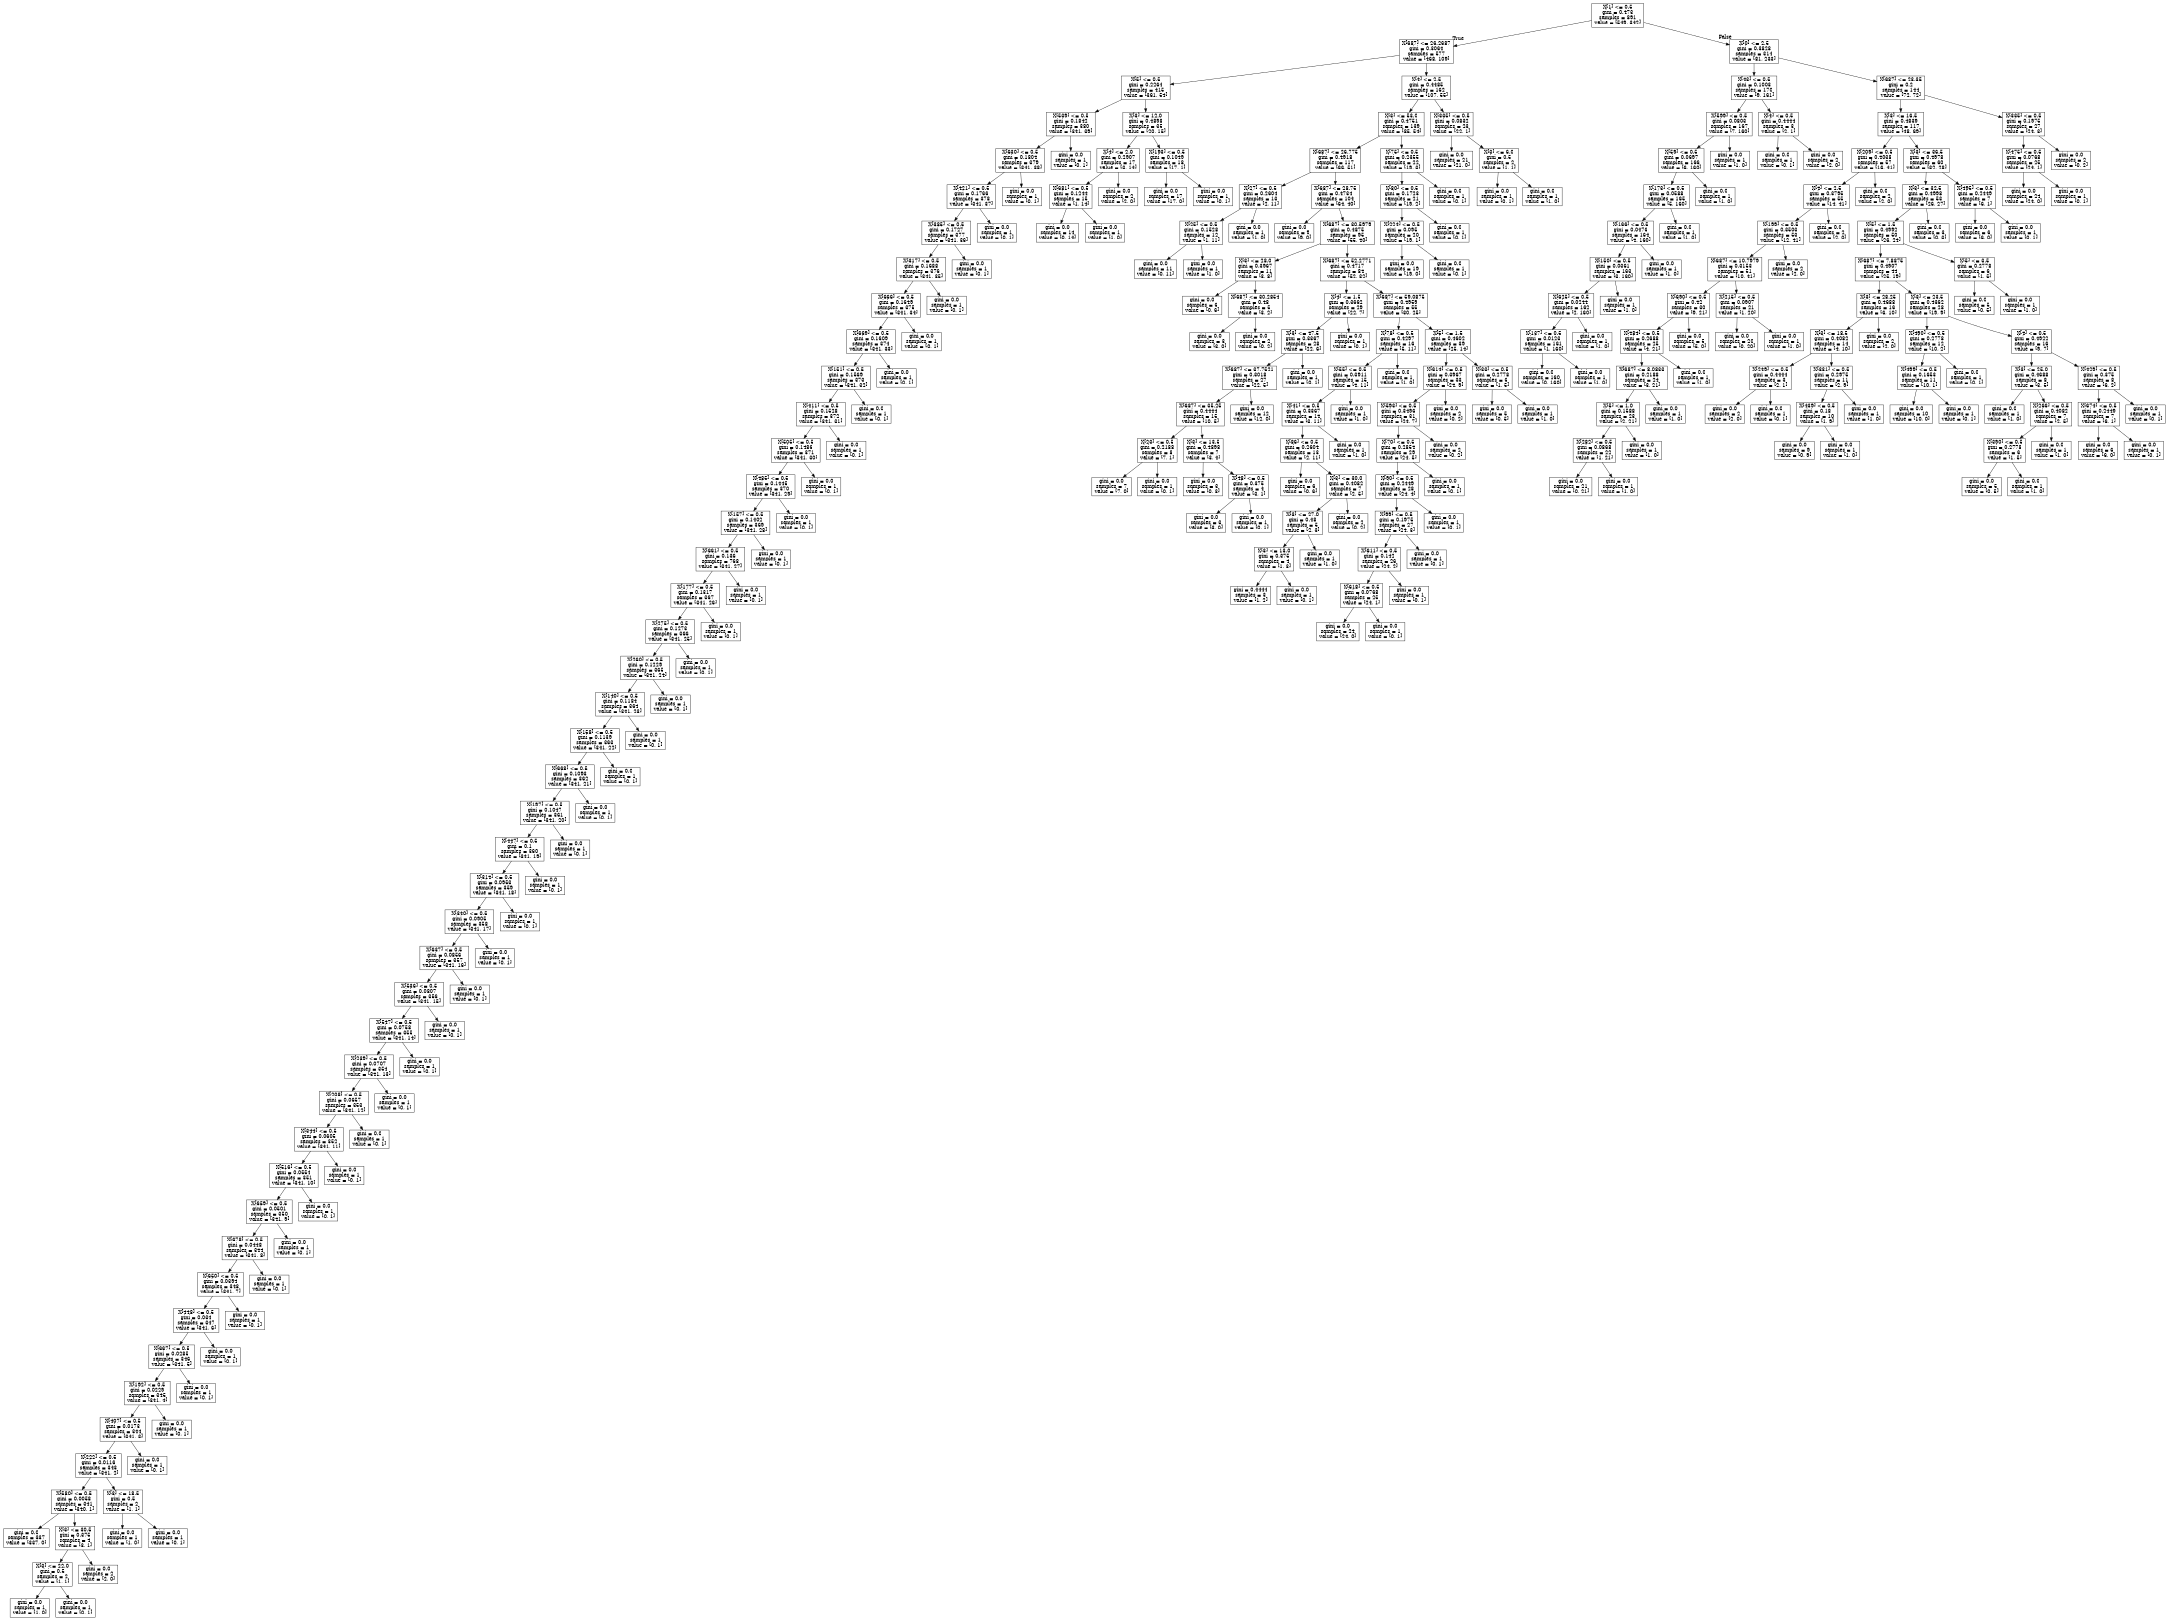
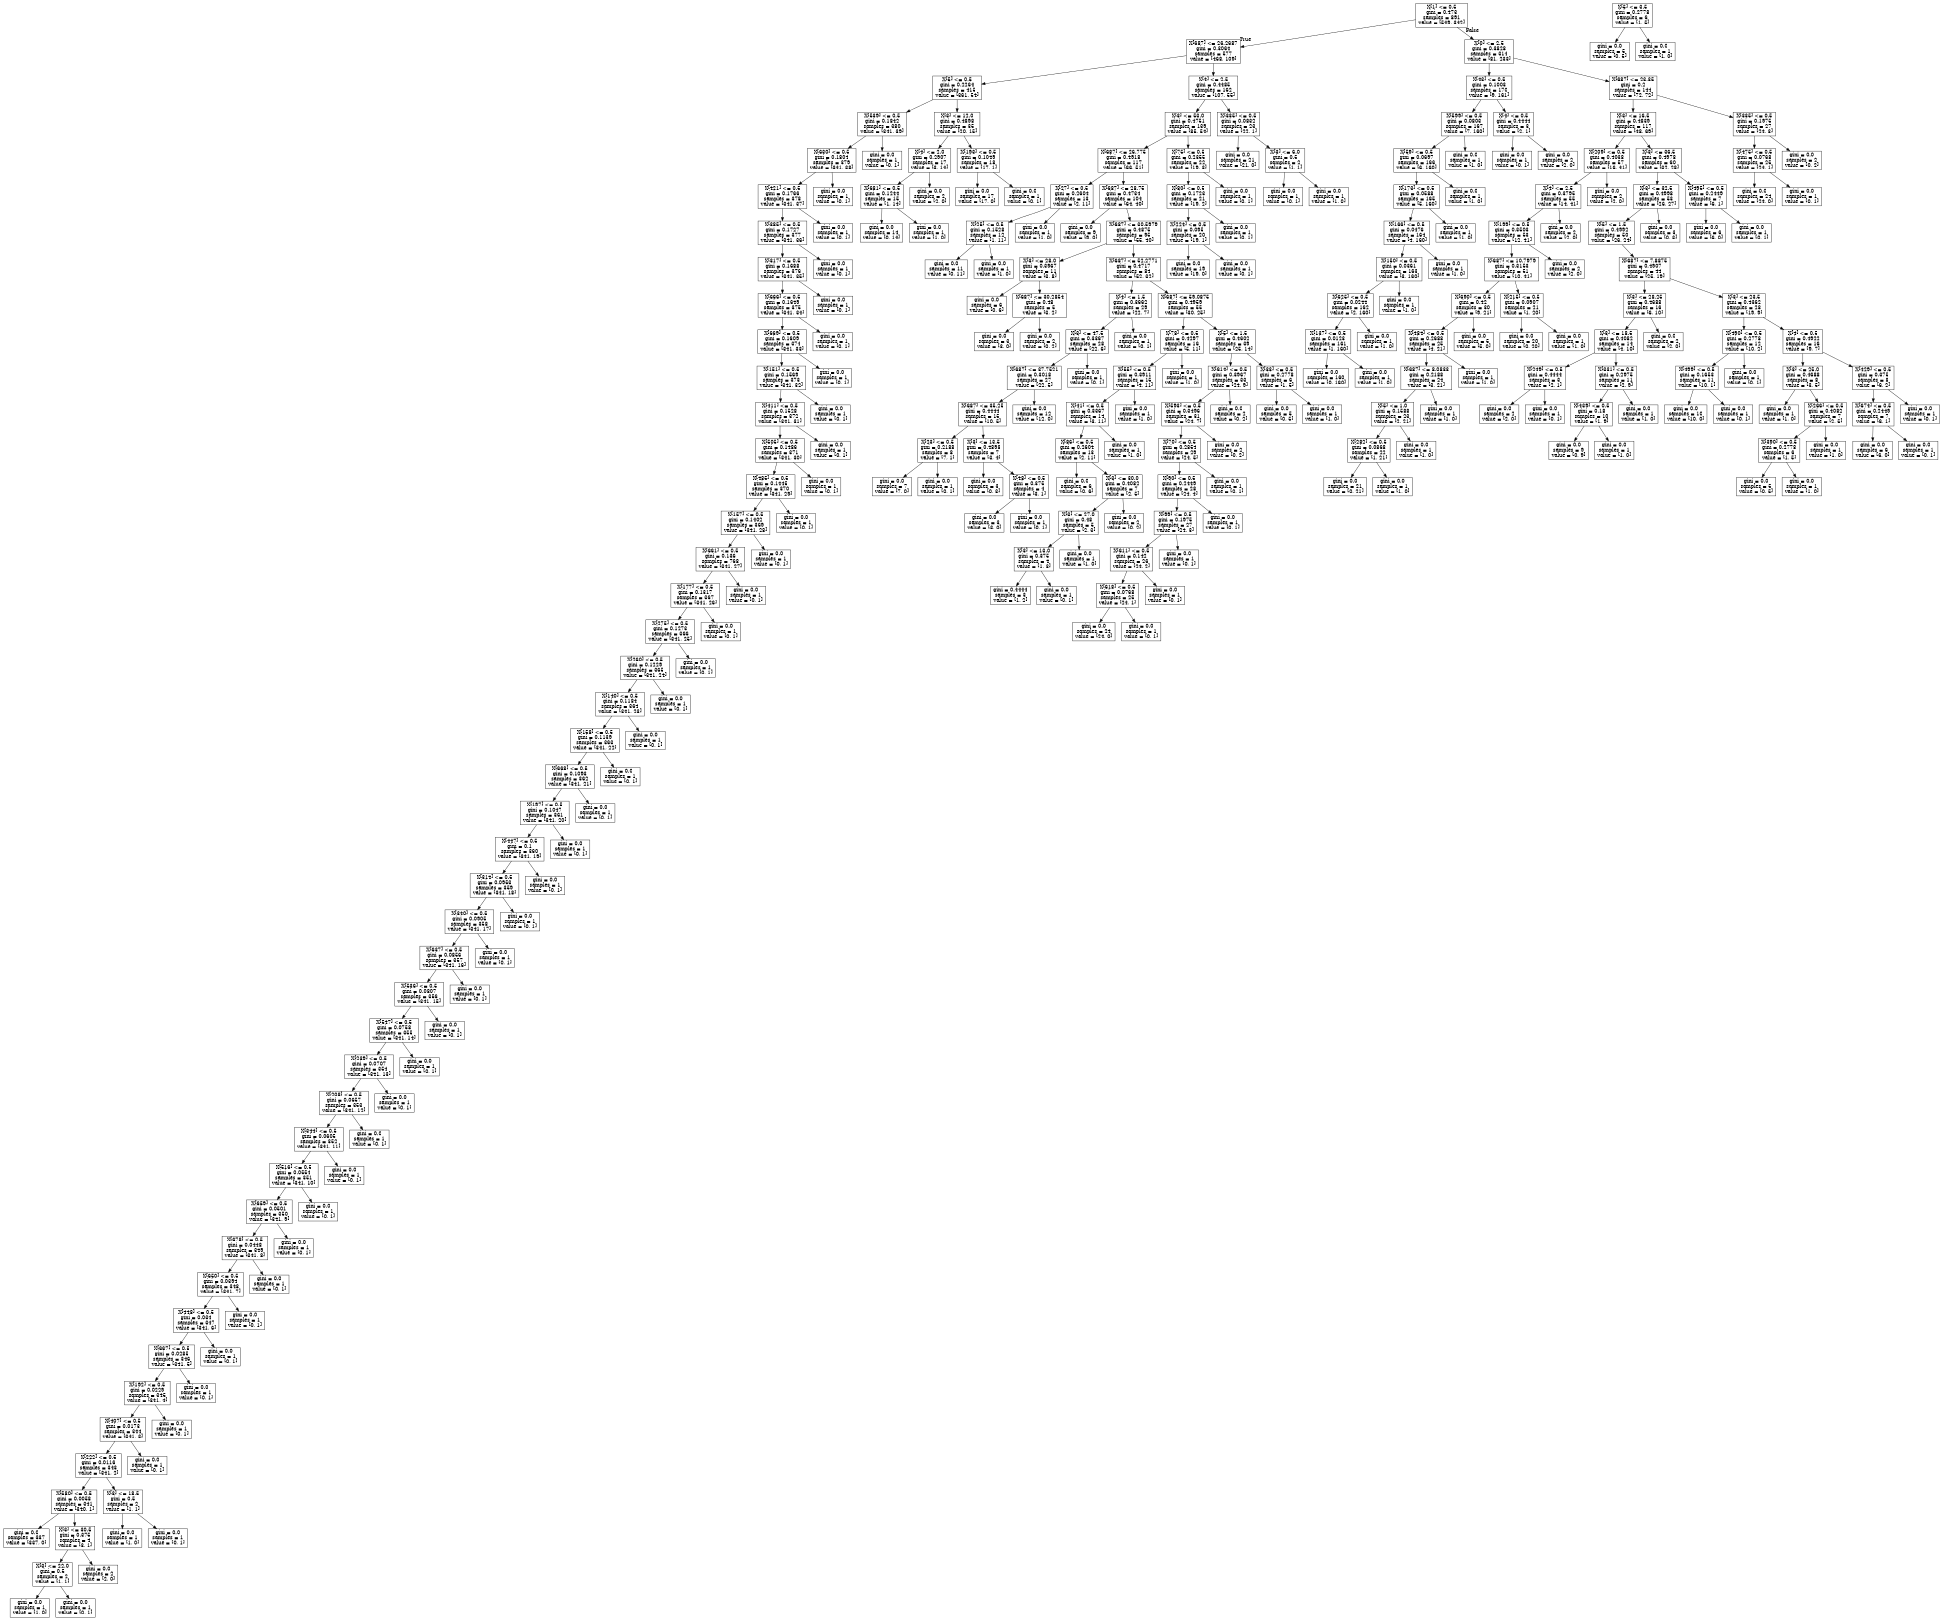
edge "X[5] <= 1.5 gini = 0.4992 samples = 50 value = [26, 24]" -> "X[5] <= 3.5 gini = 0.2778 samples = 6 value = [1, 5]": removed
node "X[678] <= 0.5 gini = 0.0448 samples = 344 value = [341, 8]": label "X[678] <= 0.5 gini = 0.0448 samples = 344 value = [341, 8]" -> "X[678] <= 0.5 gini = 0.0448 samples = 349 value = [341, 8]"
